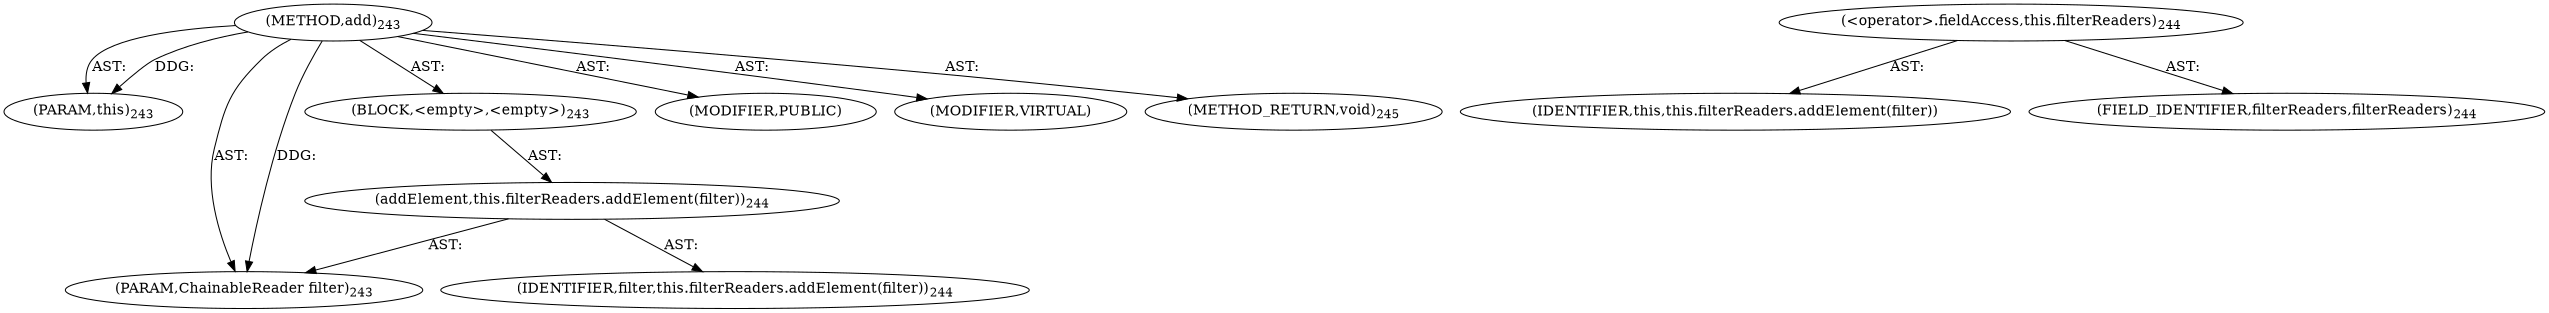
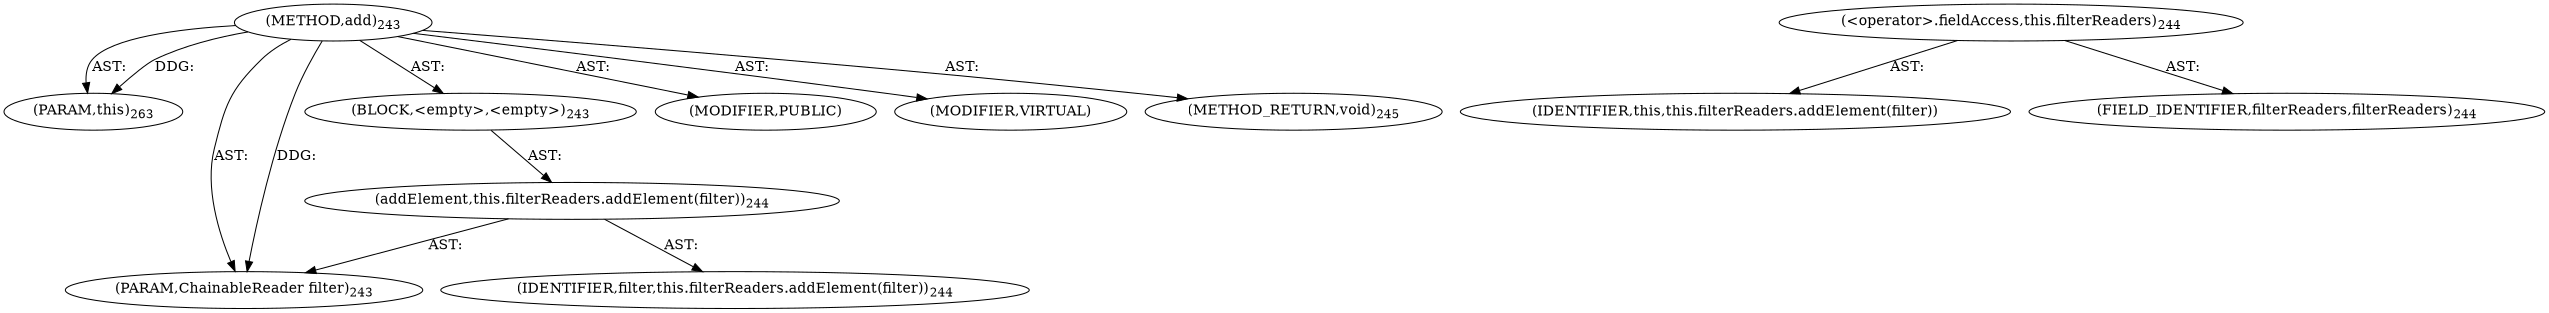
node "(PARAM,this)": text "243" -> "263"
